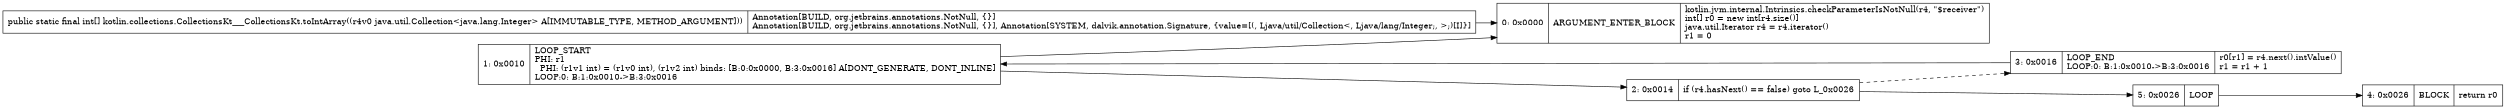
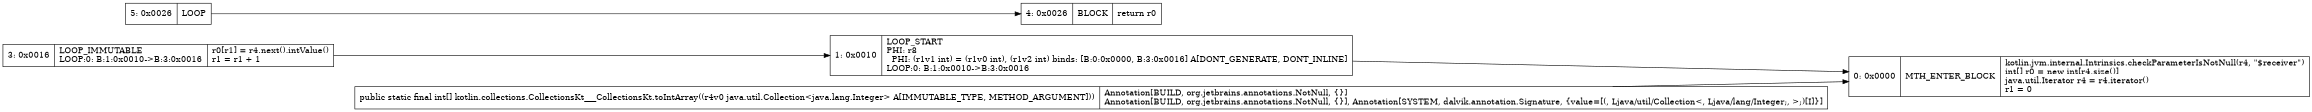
node "0: 0x0000": text "ARGUMENT_ENTER_BLOCK" -> "MTH_ENTER_BLOCK"
node "3: 0x0016": text "LOOP_END" -> "LOOP_IMMUTABLE"
node "1: 0x0010": text "PHI: r1" -> "PHI: r8"
node "2: 0x0014": removed
